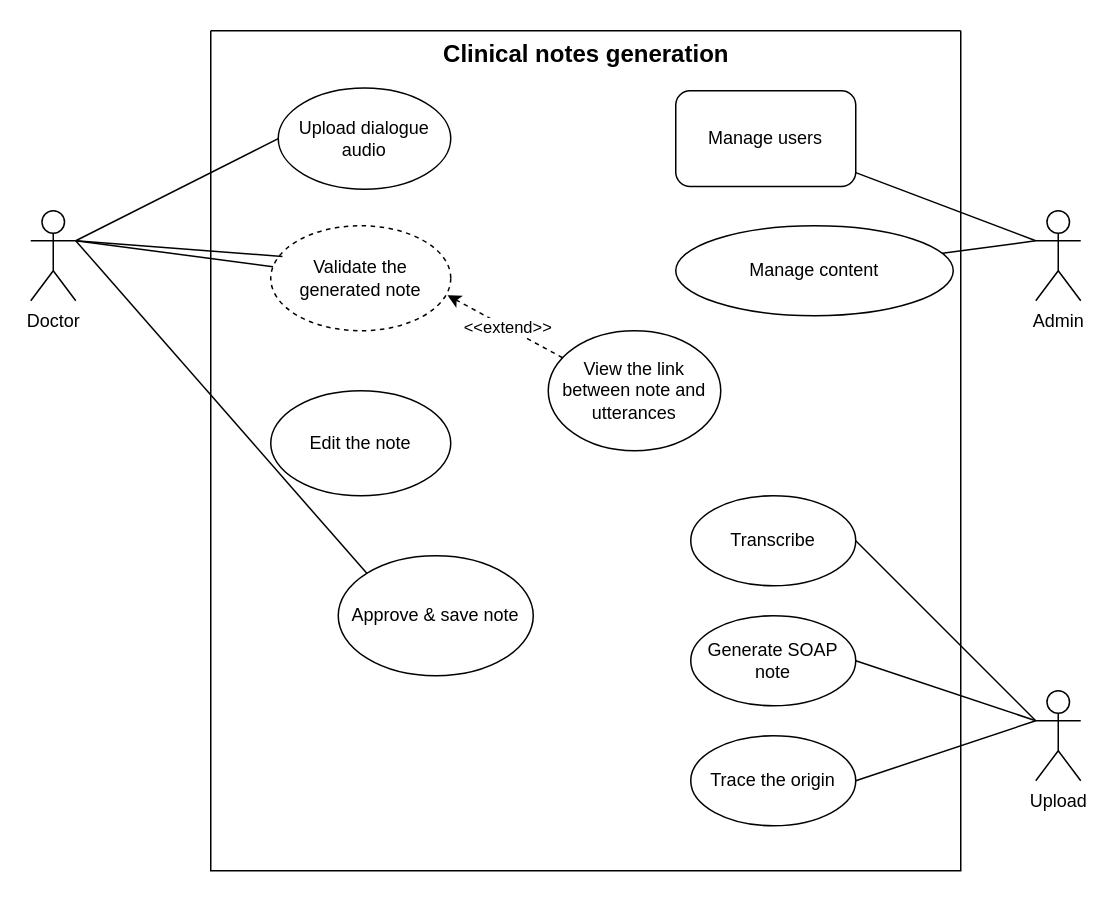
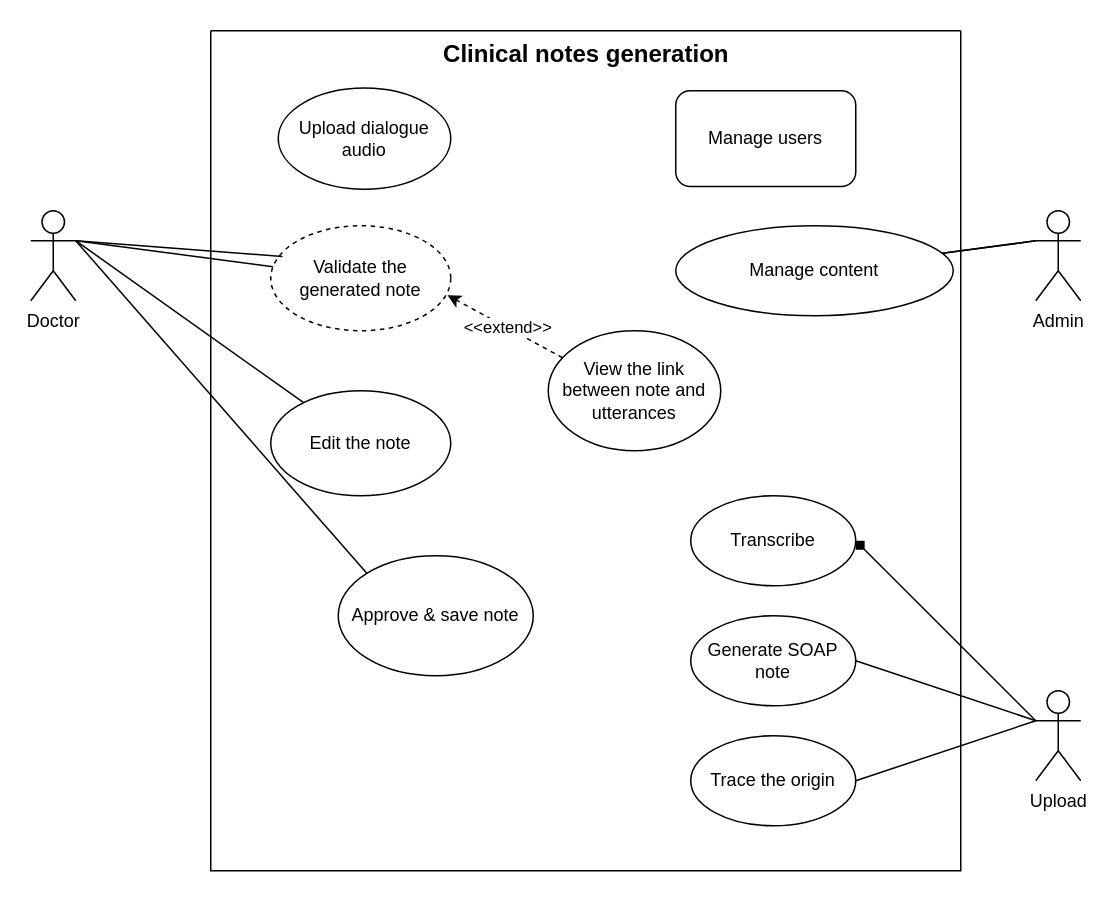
edge "Upload dialogue audio" -- "Doctor": now "Edit the note" -- "Doctor"
edge "Manage users" -- "Admin": now "Manage content" -- "Admin"
edge "Transcribe" -- "Upload": arrowhead none -> diamond
